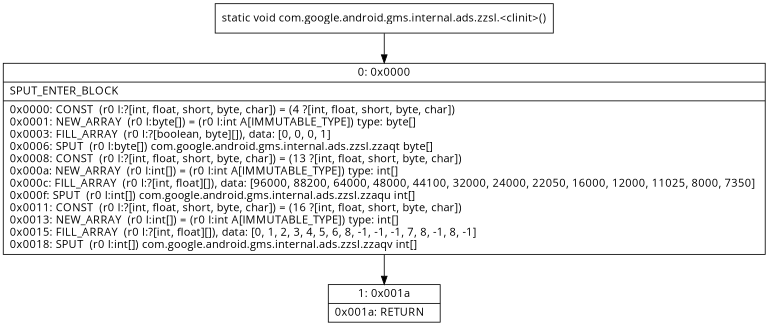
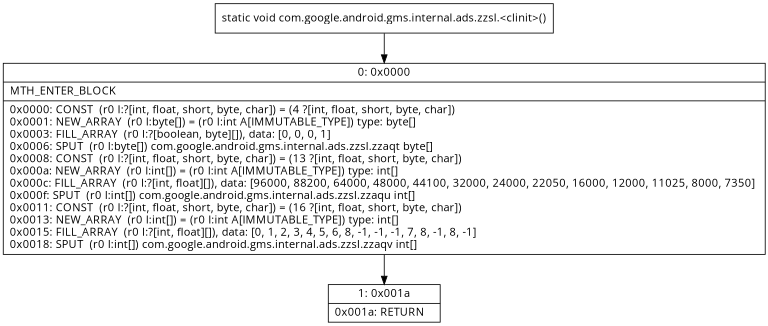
node "0: 0x0000": text "SPUT_ENTER_BLOCK" -> "MTH_ENTER_BLOCK"
